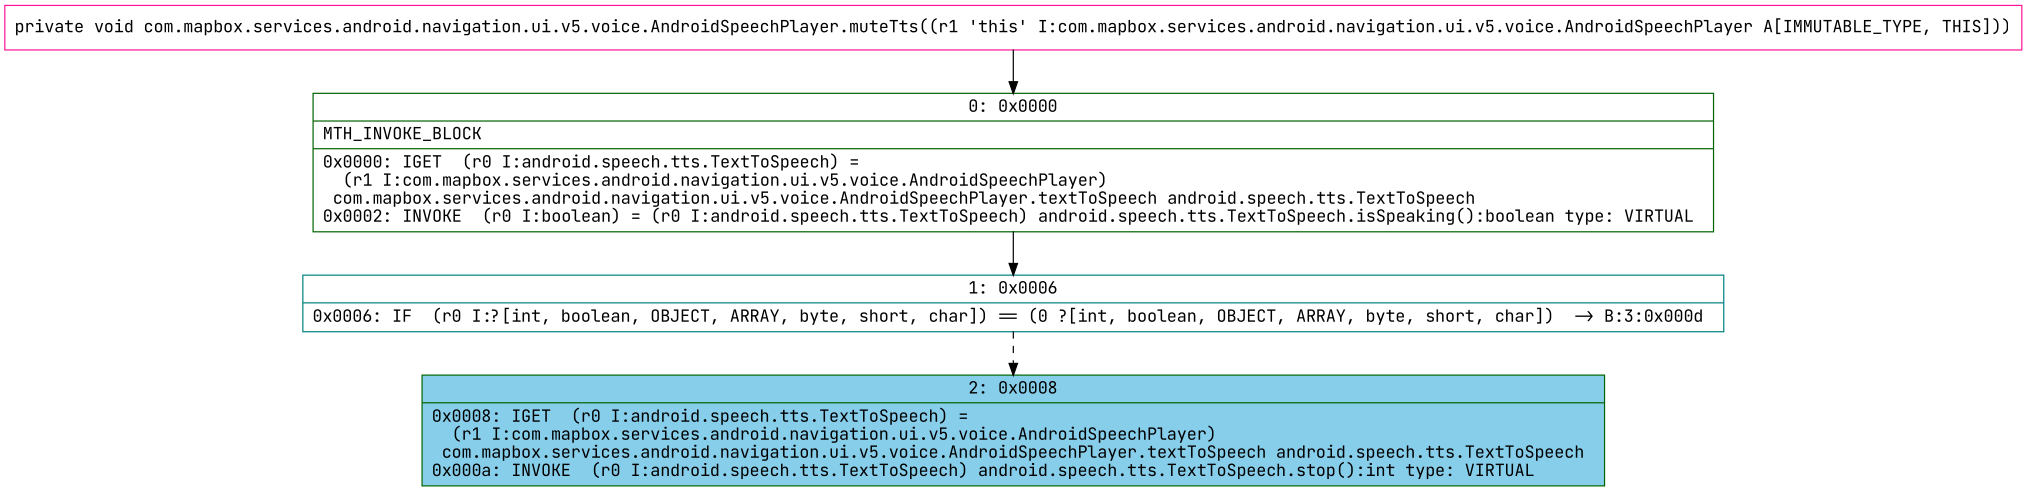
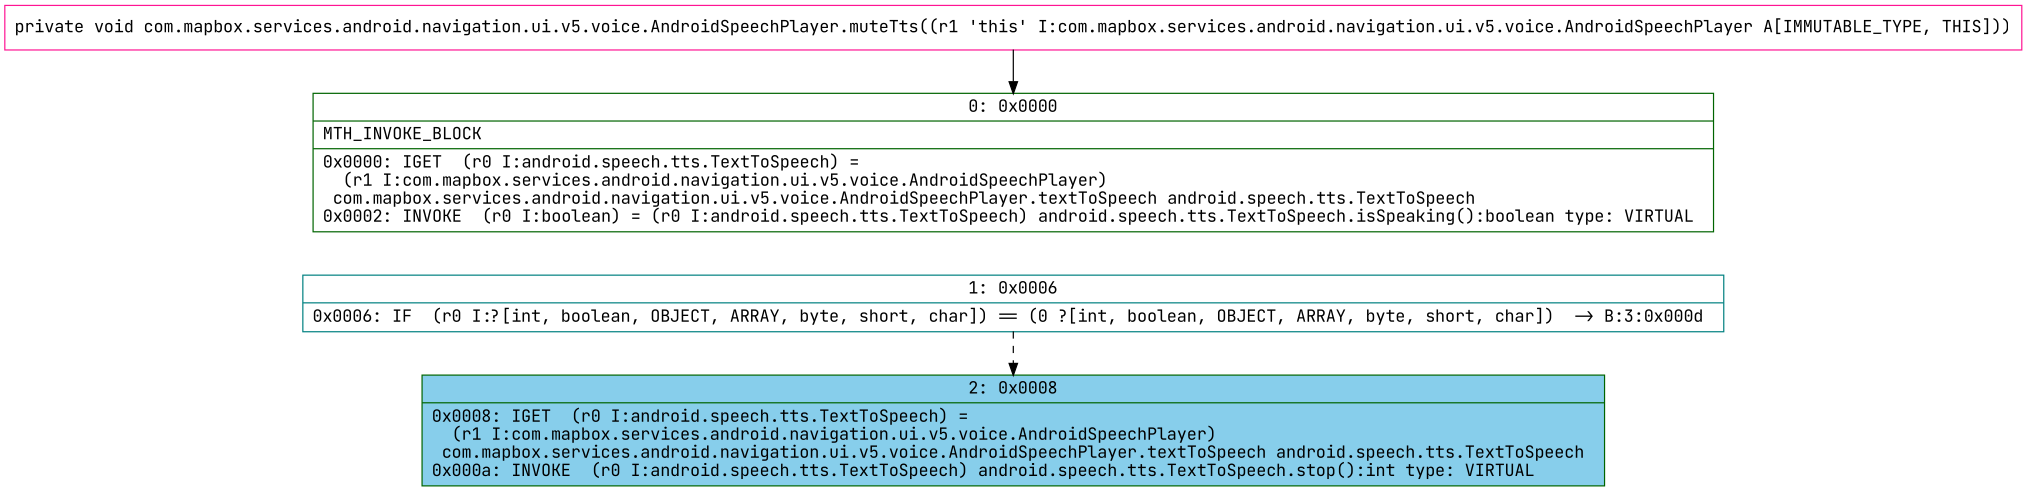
edge "0: 0x0000" -> "1: 0x0006": removed
